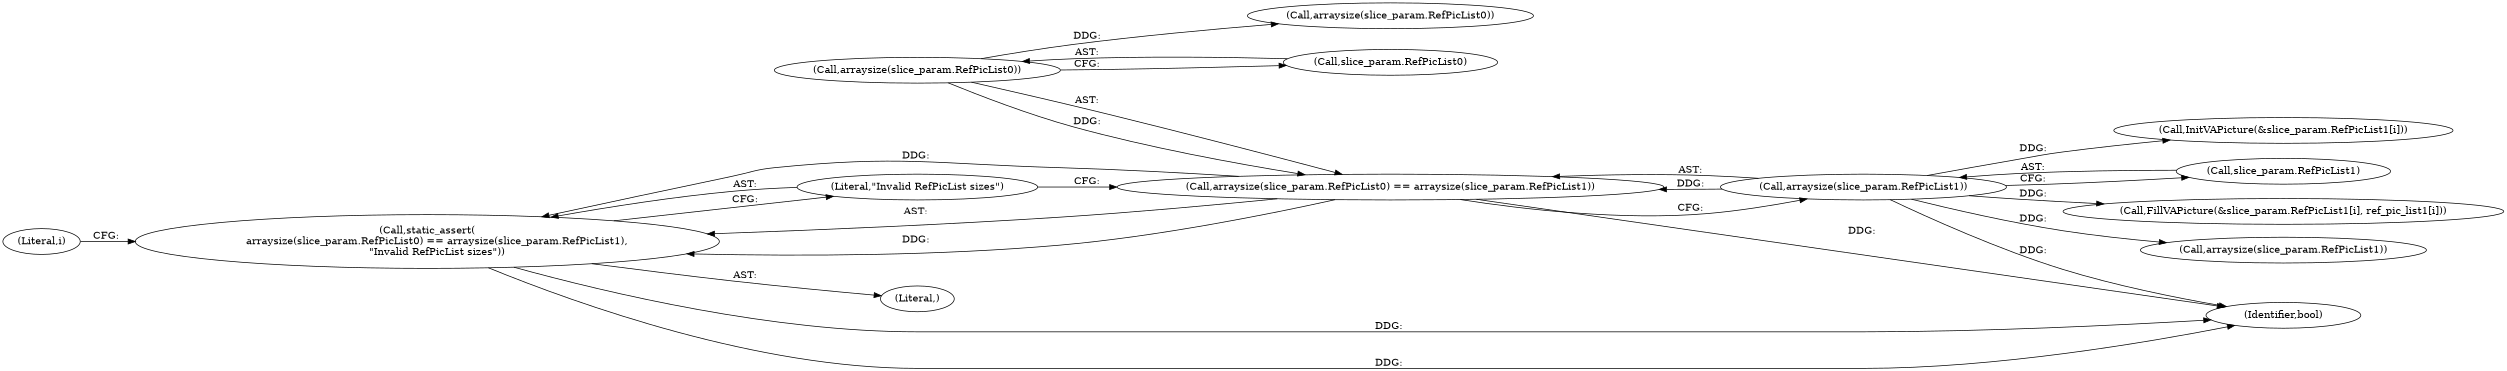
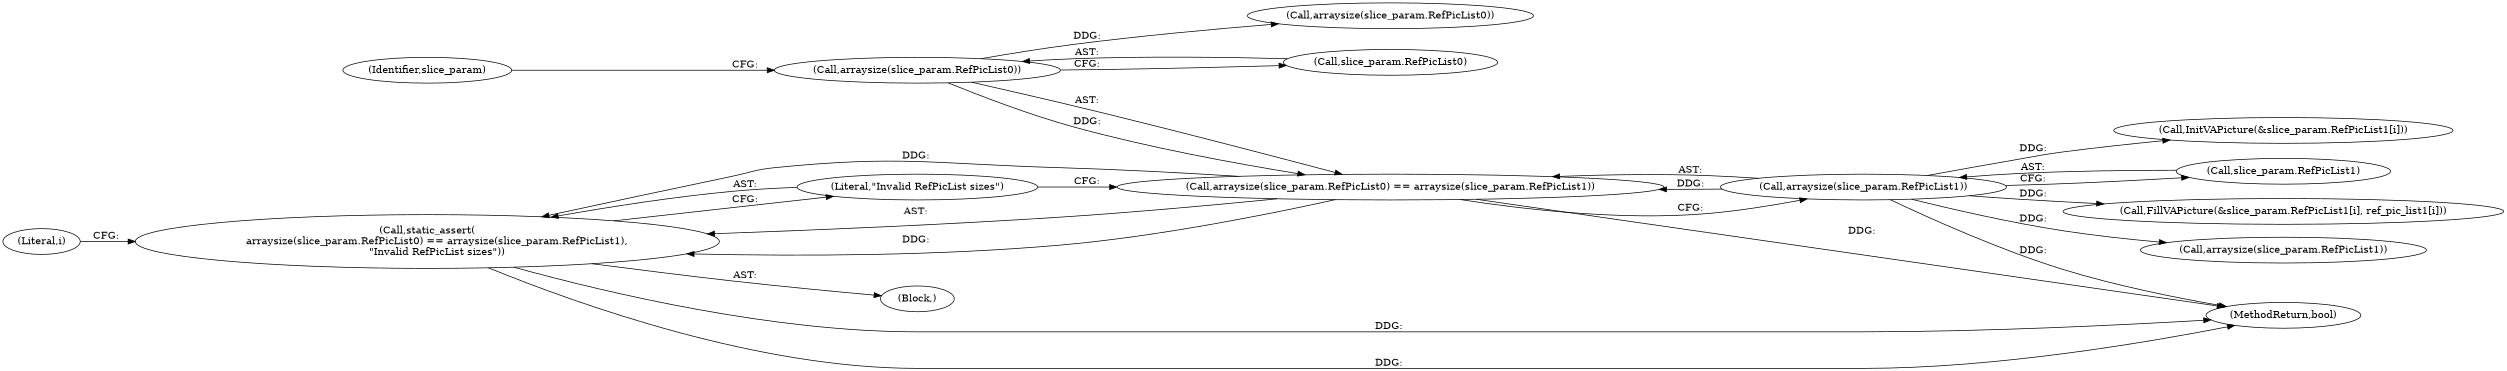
node "(Identifier,slice_param)": added
node "(Literal,)": label "(Literal,)" -> "(Block,)"
node "(Identifier,bool)": label "(Identifier,bool)" -> "(MethodReturn,bool)"
